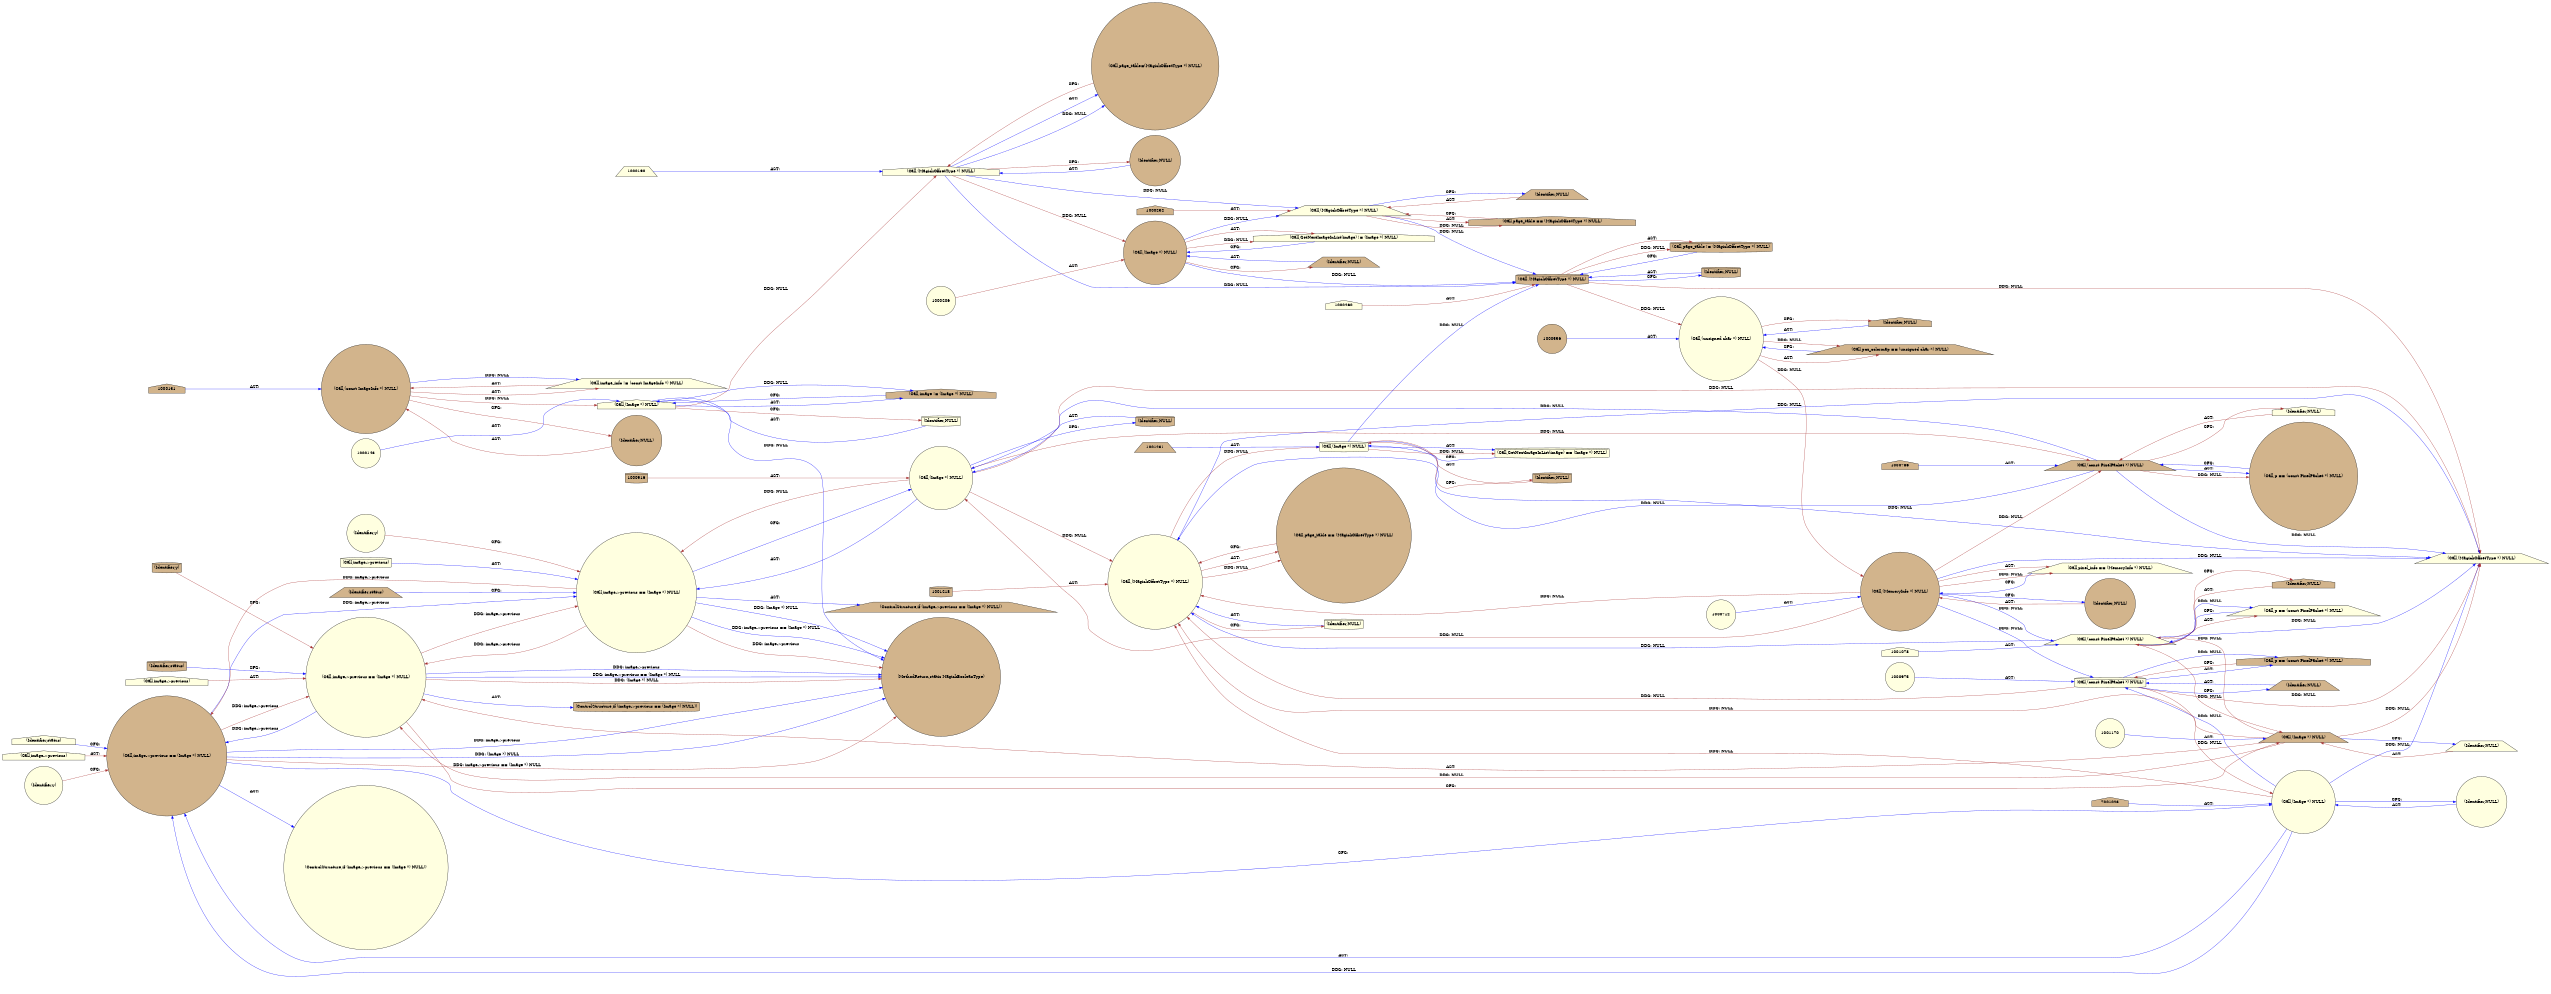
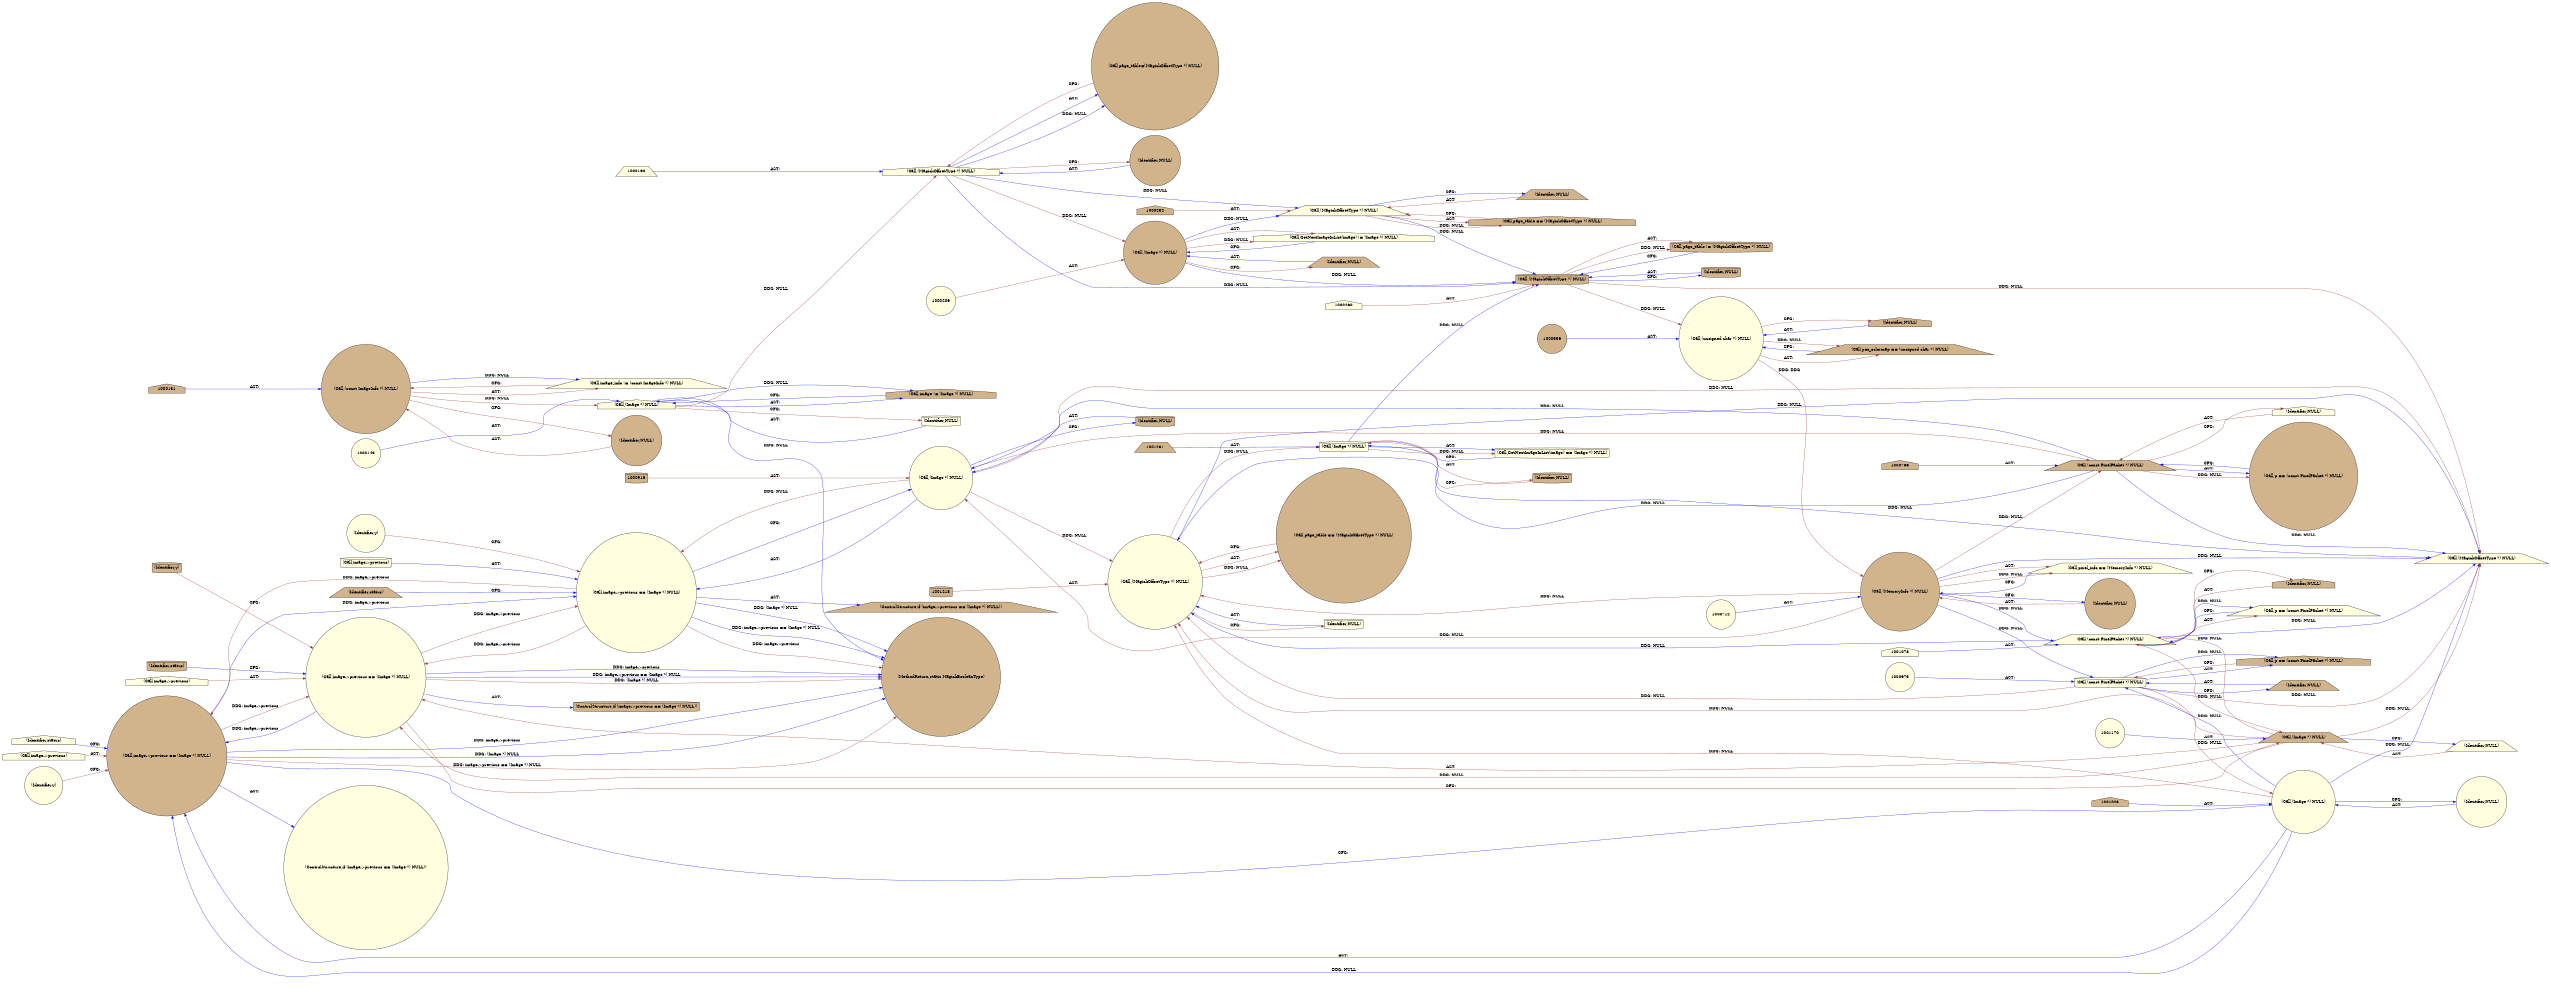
edge "(Call,(unsigned char *) NULL)" -> "(Call,(MemoryInfo *) NULL)": label "DDG: NULL" -> "DDG: DDG"
edge "(Call,image_info != (const ImageInfo *) NULL)" -> "(Call,(const ImageInfo *) NULL)": label "AST: " -> "CFG: "
node "7001023": label "7001023" -> "1001023"
